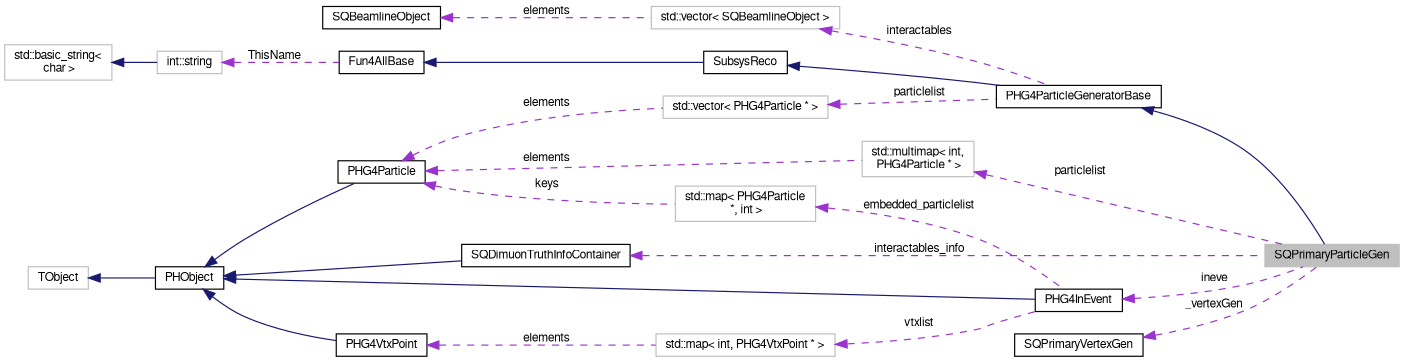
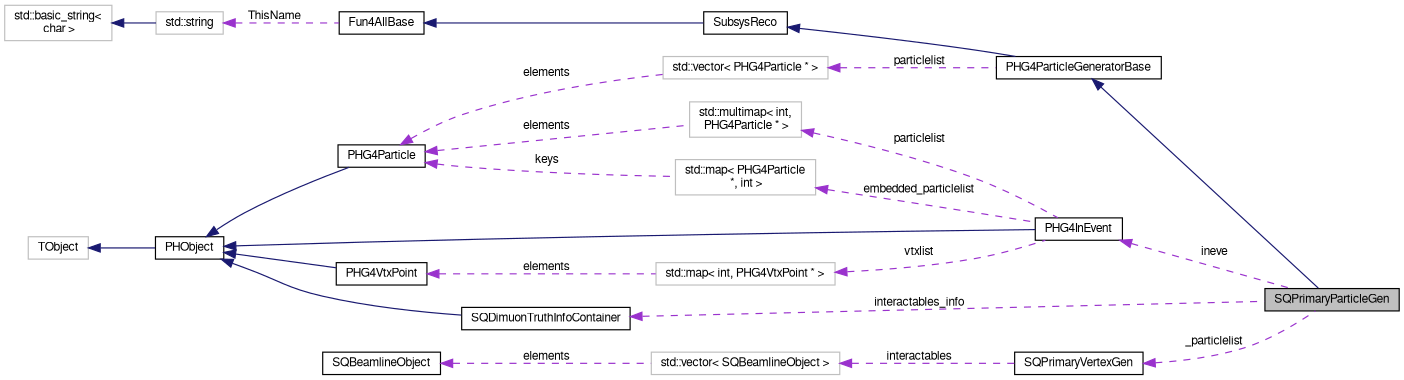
edge "PHG4ParticleGeneratorBase" -> "std::vector< SQBeamlineObject >": now "SQPrimaryVertexGen" -> "std::vector< SQBeamlineObject >"
node "int::string": label "int::string" -> "std::string"
edge "SQPrimaryParticleGen" -> "std::multimap< int, PHG4Particle * >": now "PHG4InEvent" -> "std::multimap< int, PHG4Particle * >"
node "SQPrimaryParticleGen": color grey75 -> black
edge "SQPrimaryParticleGen" -> "SQPrimaryVertexGen": label " _vertexGen" -> " _particlelist"
